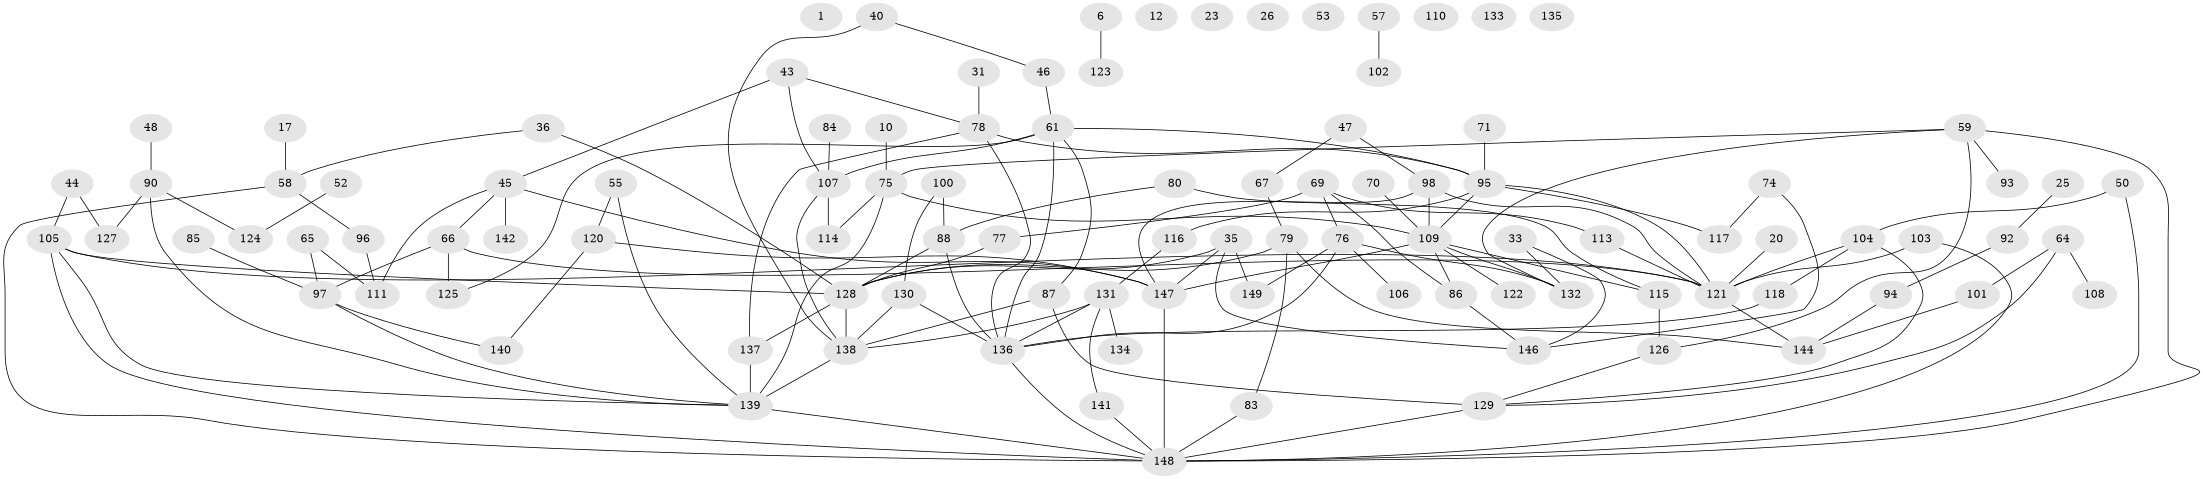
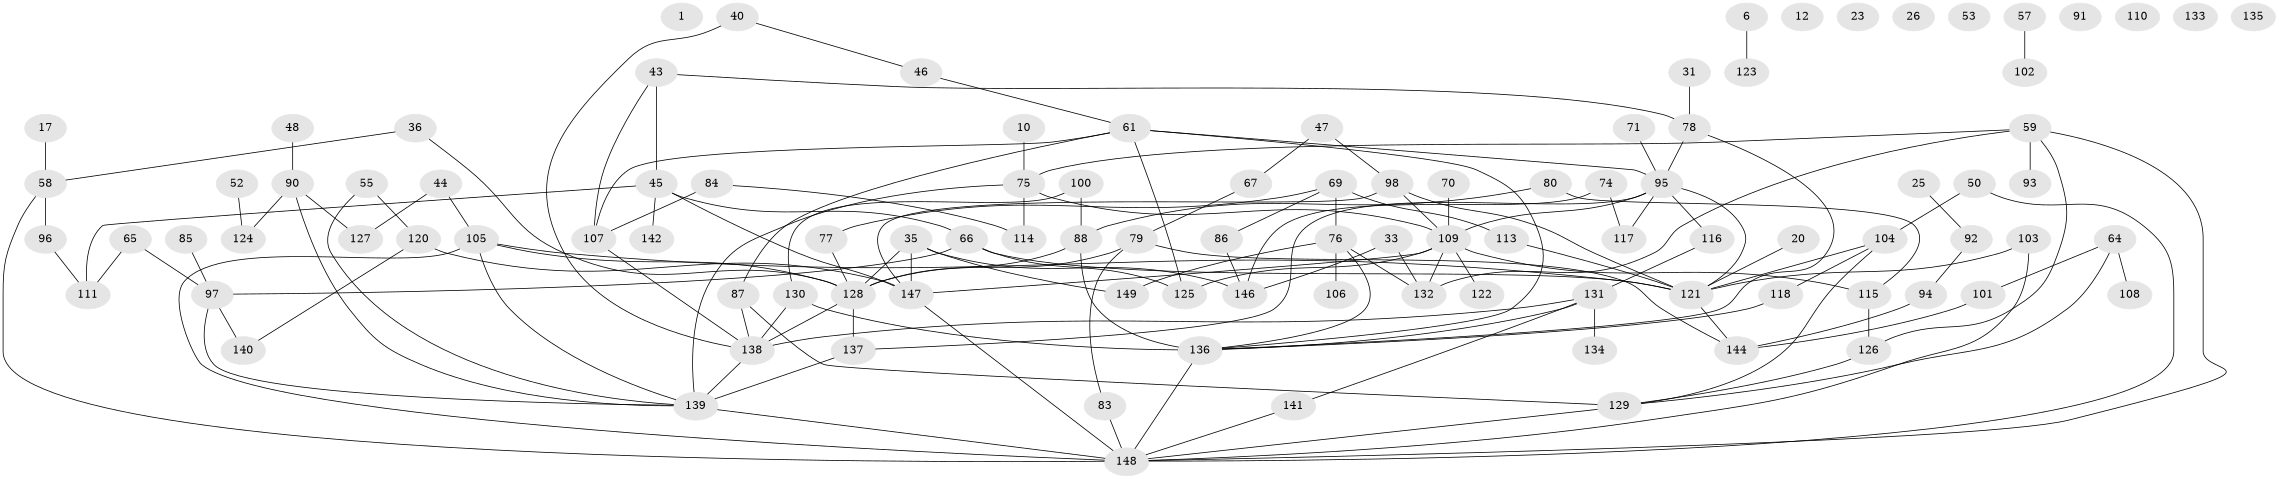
node "91": added
edge "78" -- "137": now "95" -- "137"
edge "107" -- "114": now "84" -- "114"
edge "109" -- "86": now "109" -- "125"
